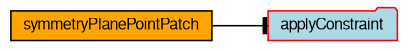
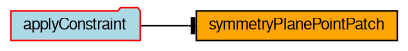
edge "symmetryPlanePointPatch" -> "applyConstraint": reversed
